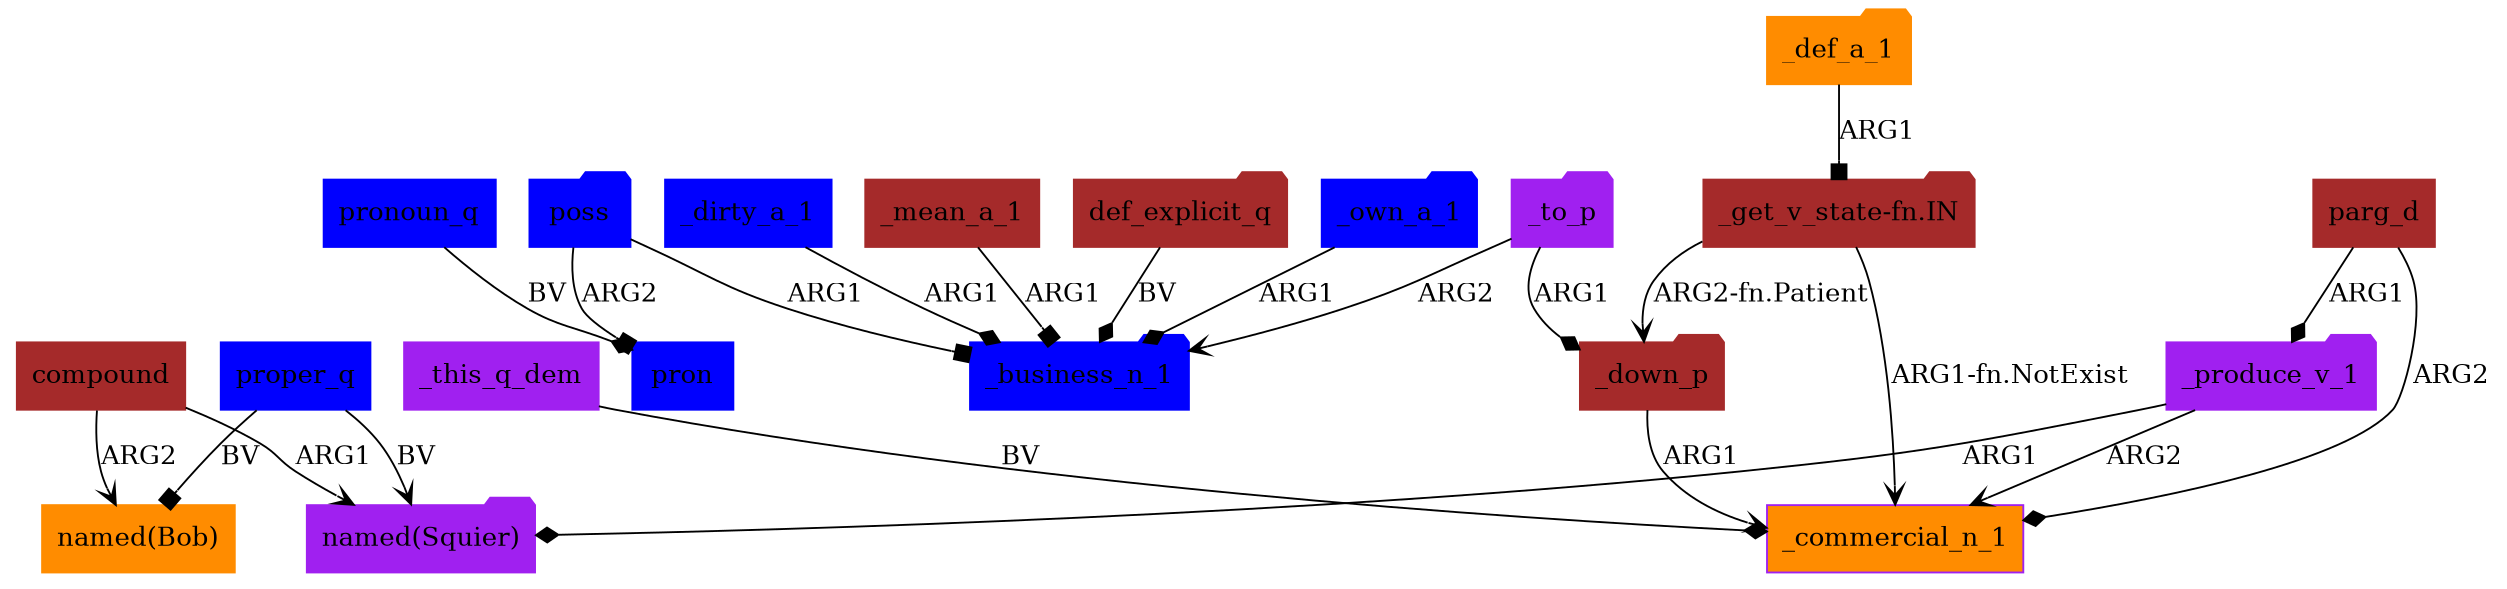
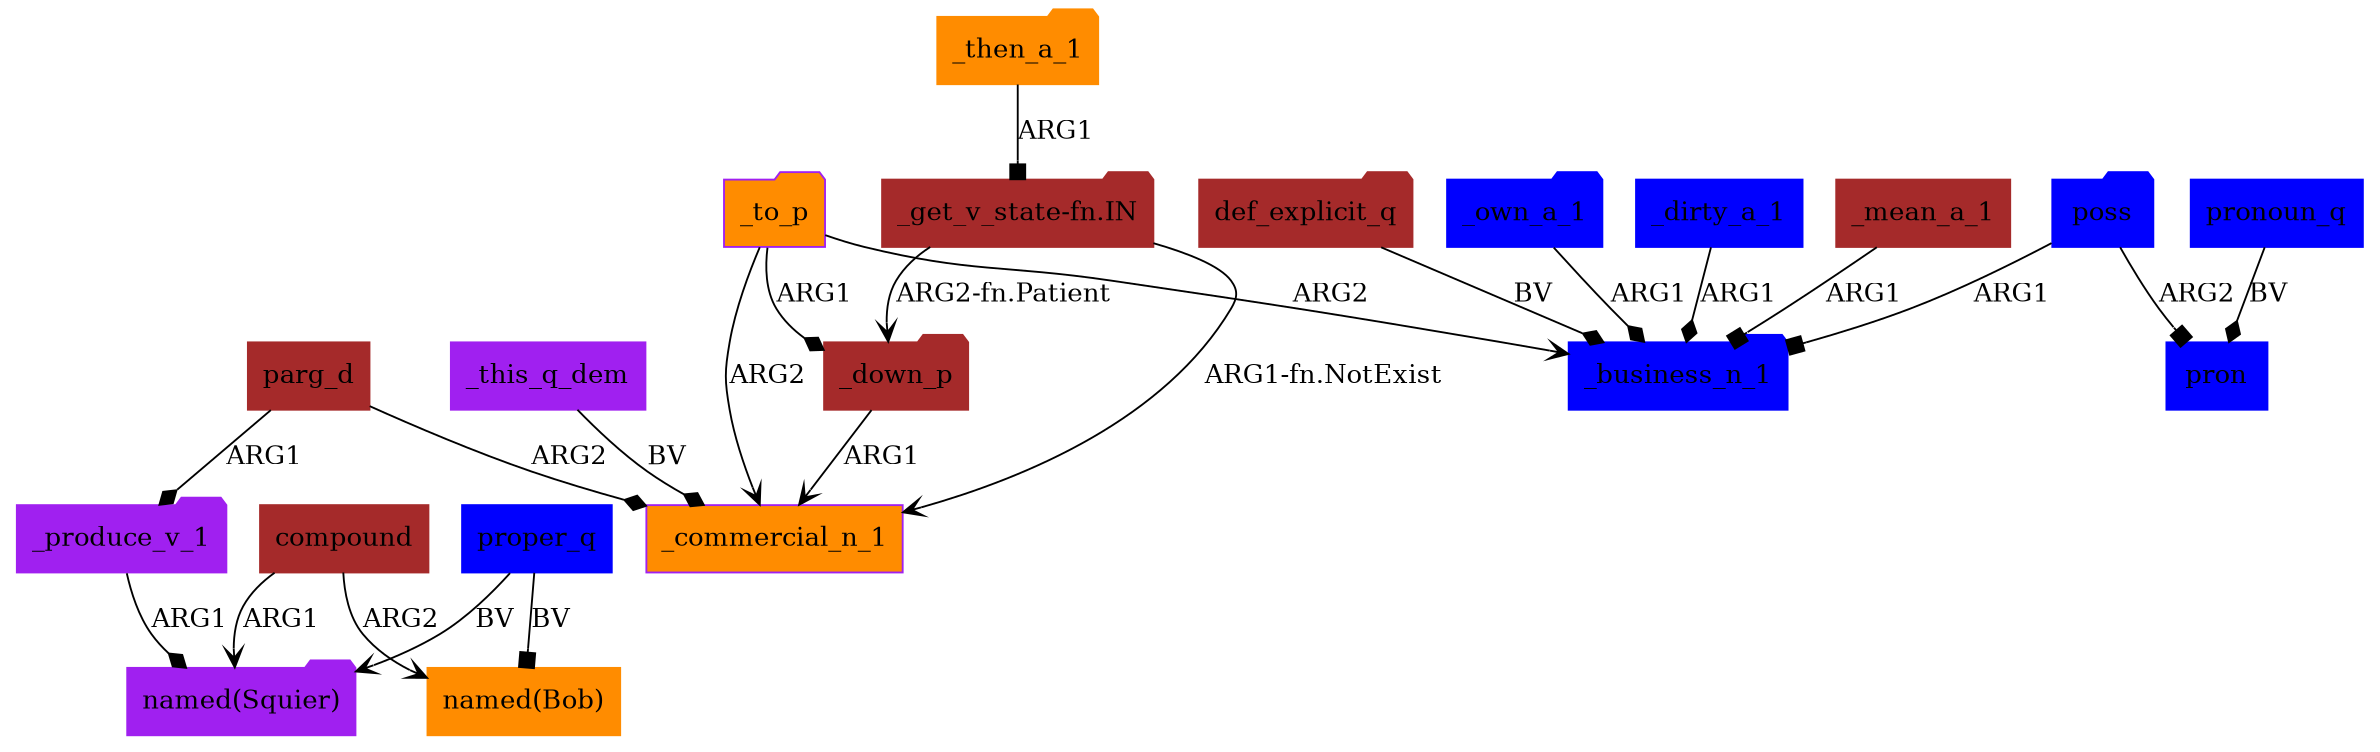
node "_def_a_1": label "_def_a_1" -> "_then_a_1"
node "_to_p": fillcolor purple -> darkorange
edge "_produce_v_1" -> "_commercial_n_1": now "_to_p" -> "_commercial_n_1"
